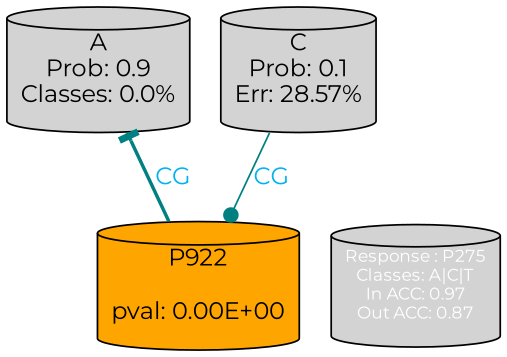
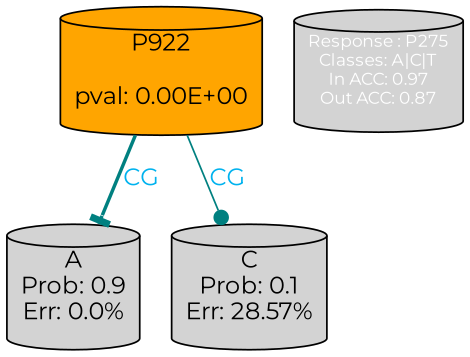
node "A Prob: 0.9 Classes: 0.0%": label "A Prob: 0.9 Classes: 0.0%" -> "A Prob: 0.9 Err: 0.0%"
edge "C Prob: 0.1 Err: 28.57%" -> "P922 pval: 0.00E+00": reversed
